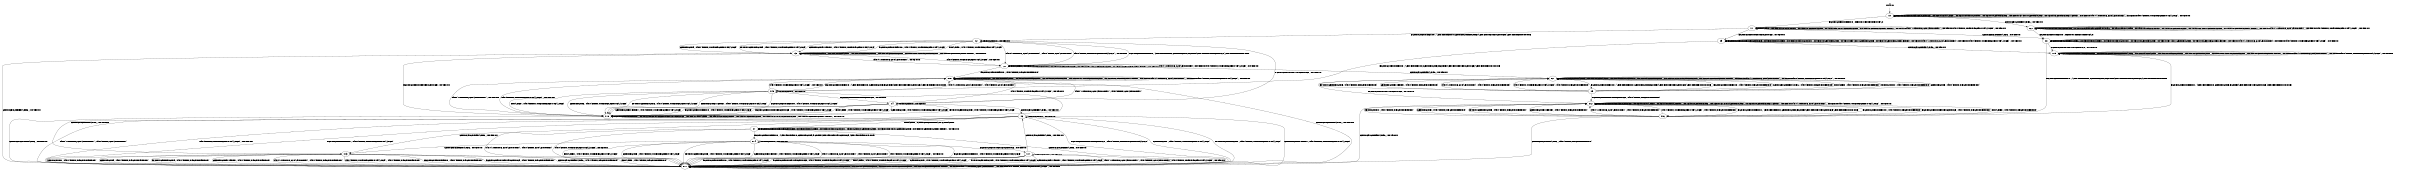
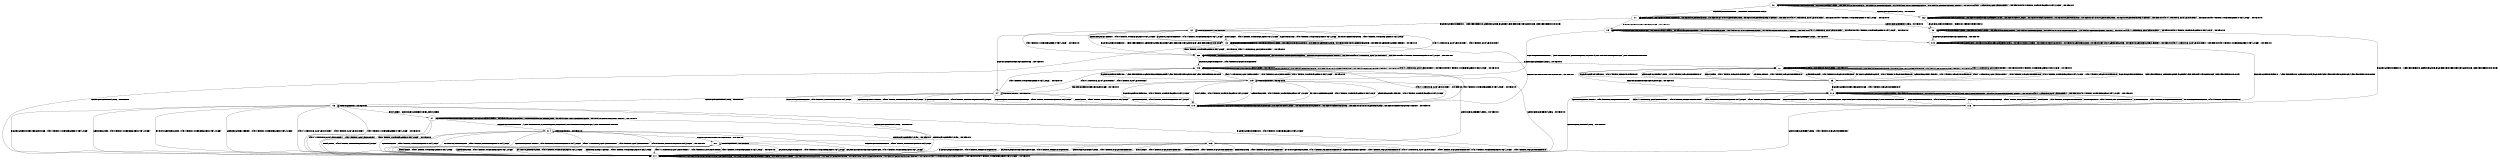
node "__start0": removed
edge "s6" -> "s13": removed, label "CHANGE_CIPHER_SPEC / TIMEOUT"
edge "s10" -> "s11": removed, label "CHANGE_CIPHER_SPEC / TIMEOUT"
